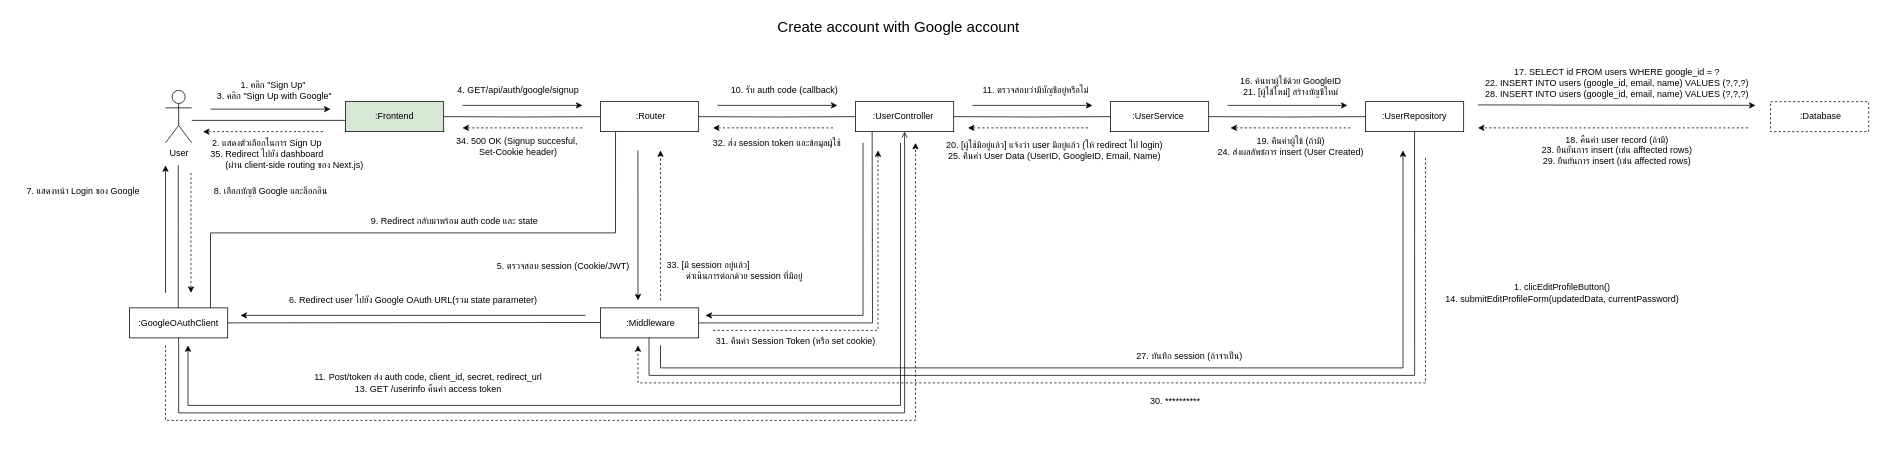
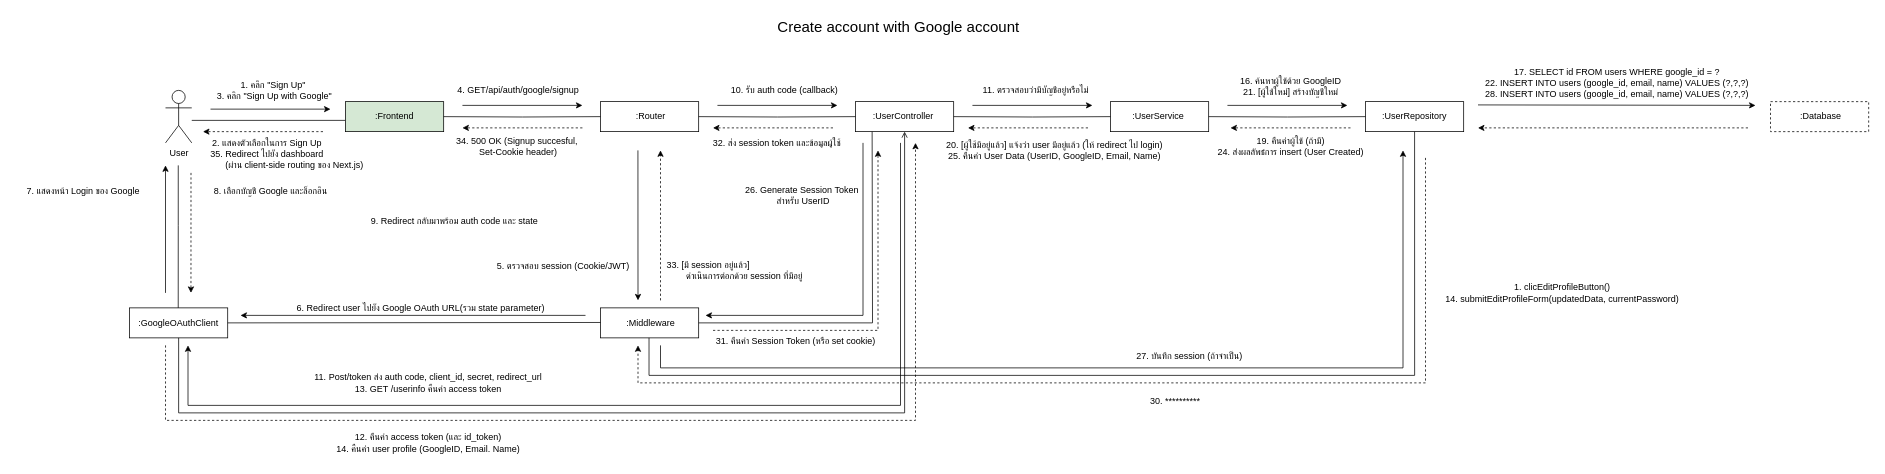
node "18. คืนค่า user record (ถ้ามี) 23. ยืนยันการ insert (เช่น afftected rows) 29. ยืนยันการ insert (เช่น affected rows)": removed
node "26. Generate Session Token สำหรับ UserID": added
edge ":Router" -- ":GoogleOAuthClient": removed
node "6. Redirect user ไปยัง Google OAuth URL(รวม state parameter)": moved (413, 300) -> (420, 308)
node "12. คืนค่า access token (และ id_token) 14. คืนค่า user profile (GoogleID, Email. Name)": added
